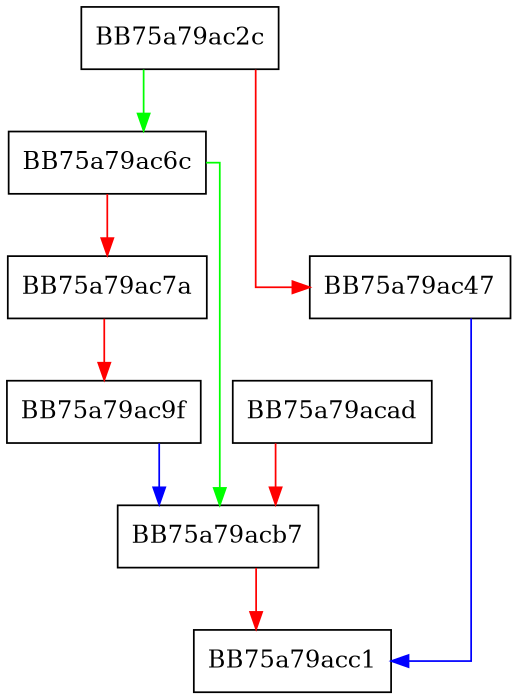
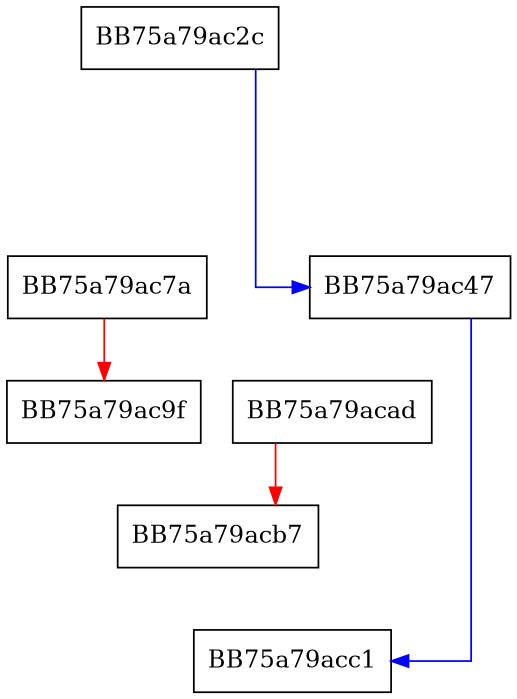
node "BB75a79ac6c": removed
edge "BB75a79ac2c" -> "BB75a79ac47": color red -> blue
edge "BB75a79ac9f" -> "BB75a79acb7": removed
edge "BB75a79acb7" -> "BB75a79acc1": removed
